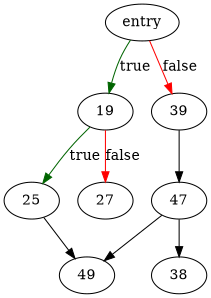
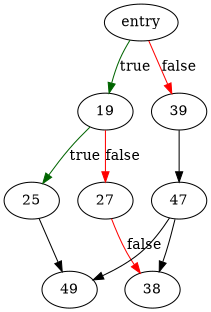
edge "27" -> "38": added, label "false"
